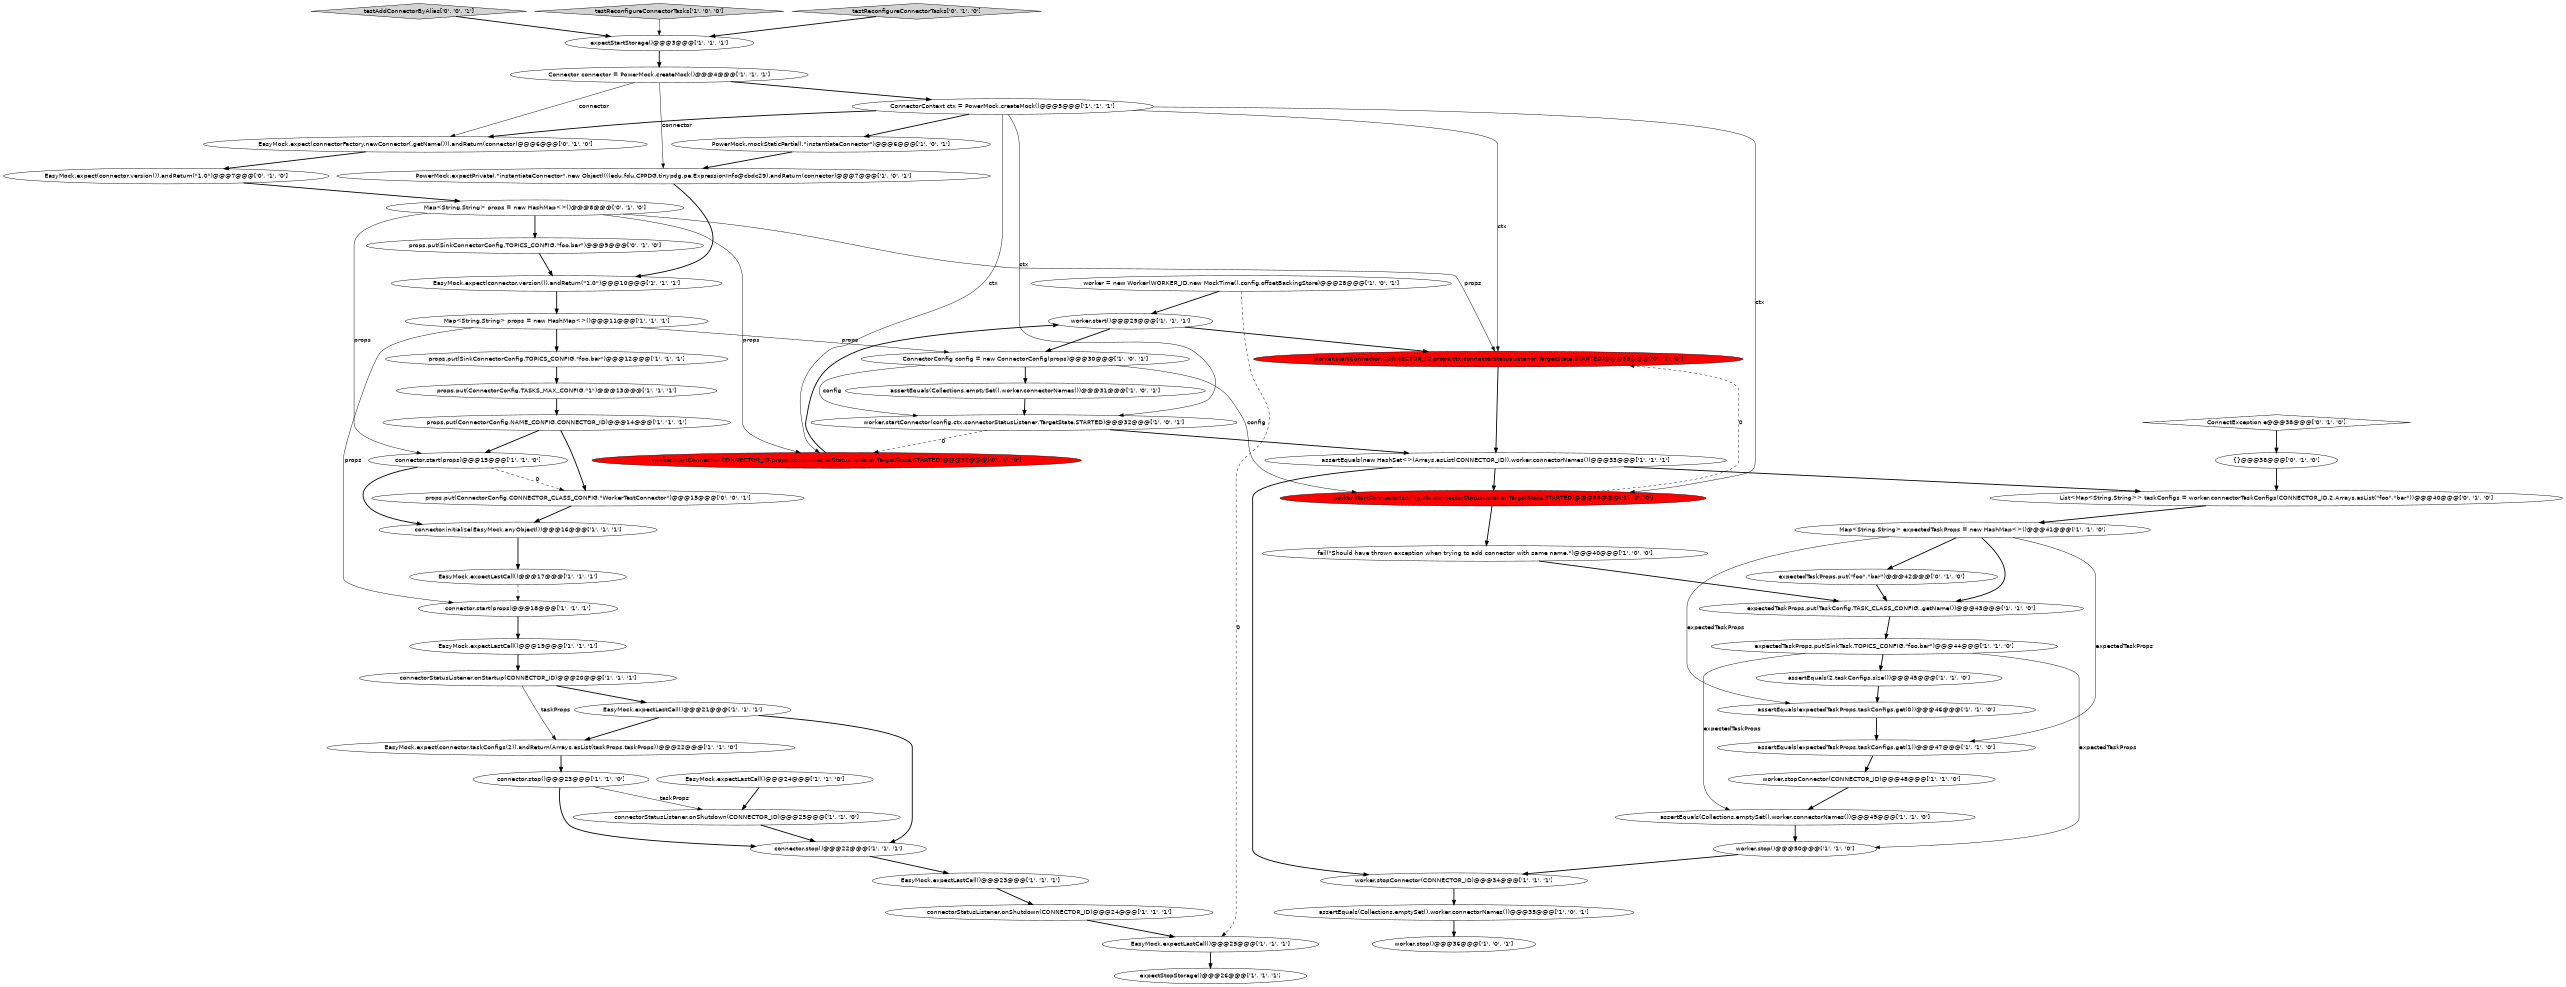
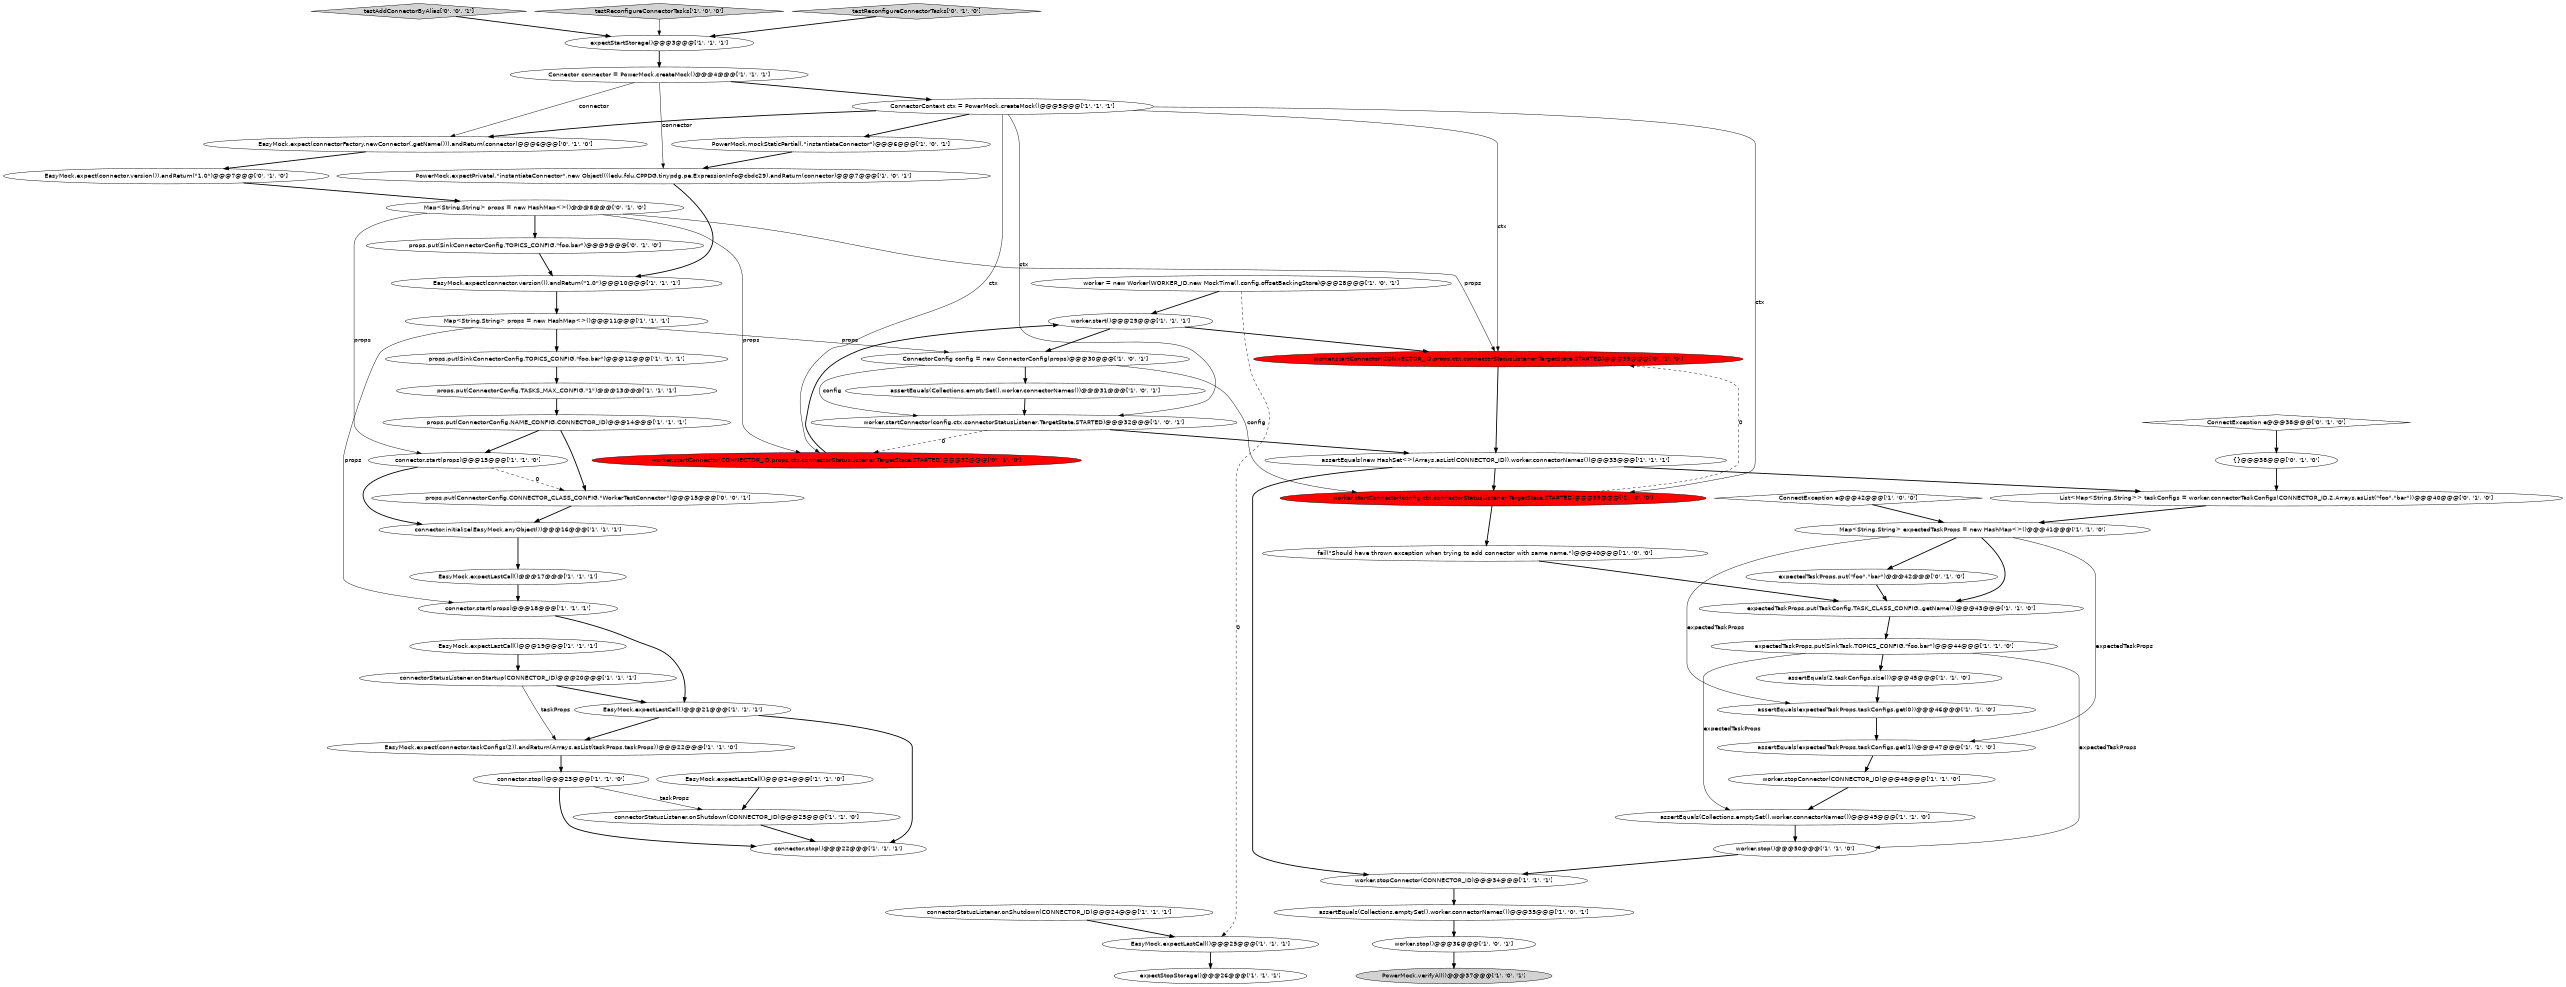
node "ConnectException e@@@42@@@['1', '0', '0']": added
edge "EasyMock.expectLastCall()@@@17@@@['1', '1', '1']" -> "connector.start(props)@@@18@@@['1', '1', '1']": style dashed -> bold
edge "connector.start(props)@@@18@@@['1', '1', '1']" -> "EasyMock.expectLastCall()@@@19@@@['1', '1', '1']": now "connector.start(props)@@@18@@@['1', '1', '1']" -> "EasyMock.expectLastCall()@@@21@@@['1', '1', '1']"
node "EasyMock.expectLastCall()@@@23@@@['1', '1', '1']": removed
node "PowerMock.verifyAll()@@@37@@@['1', '0', '1']": added
